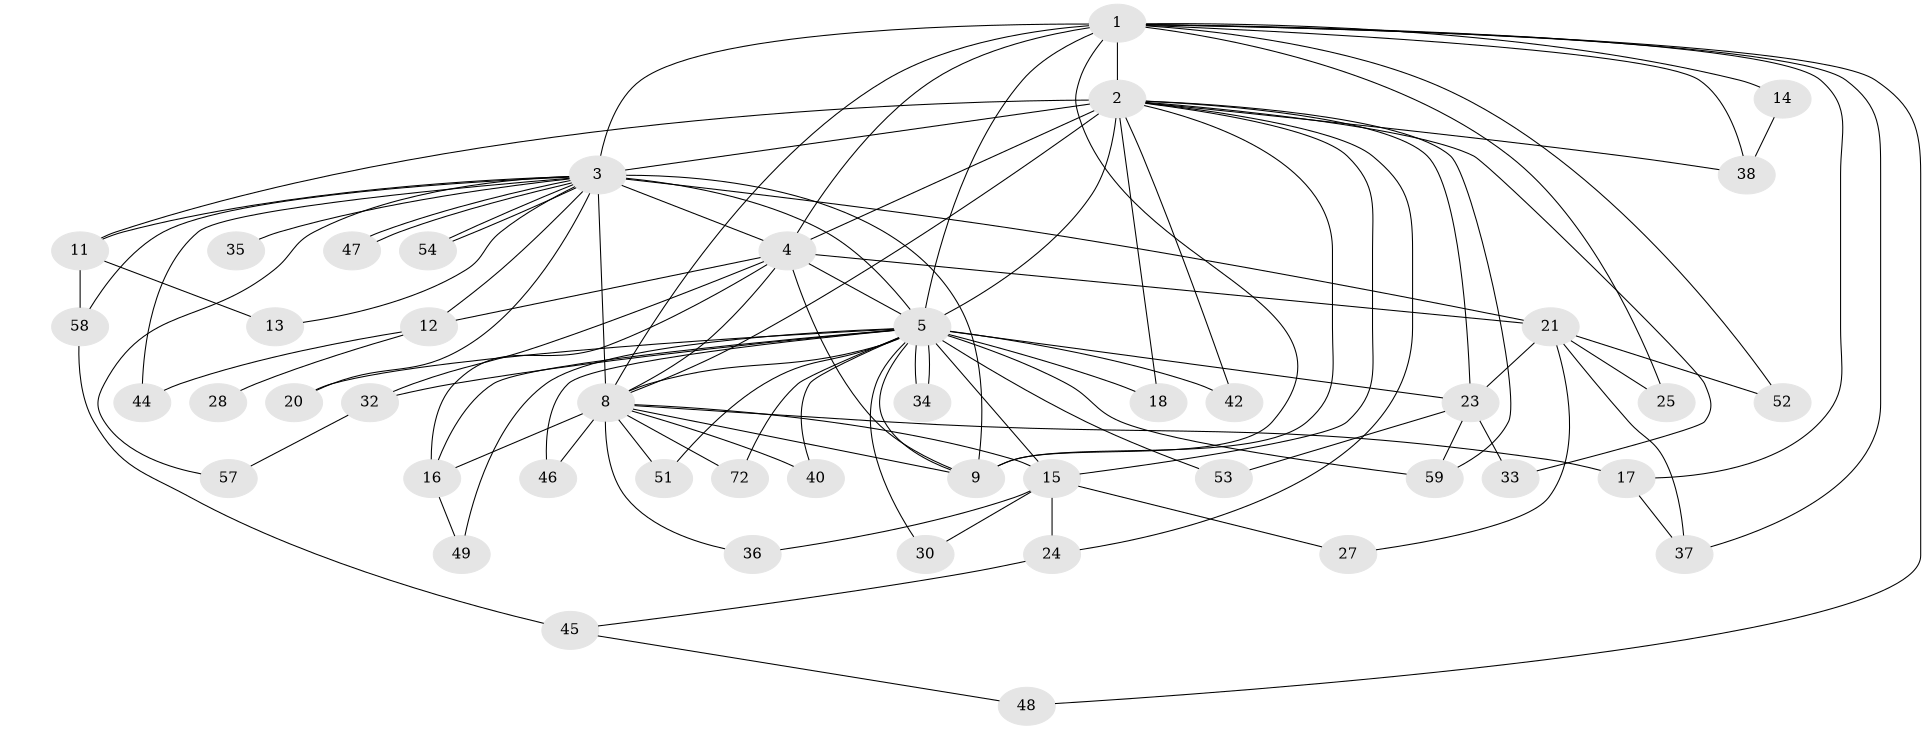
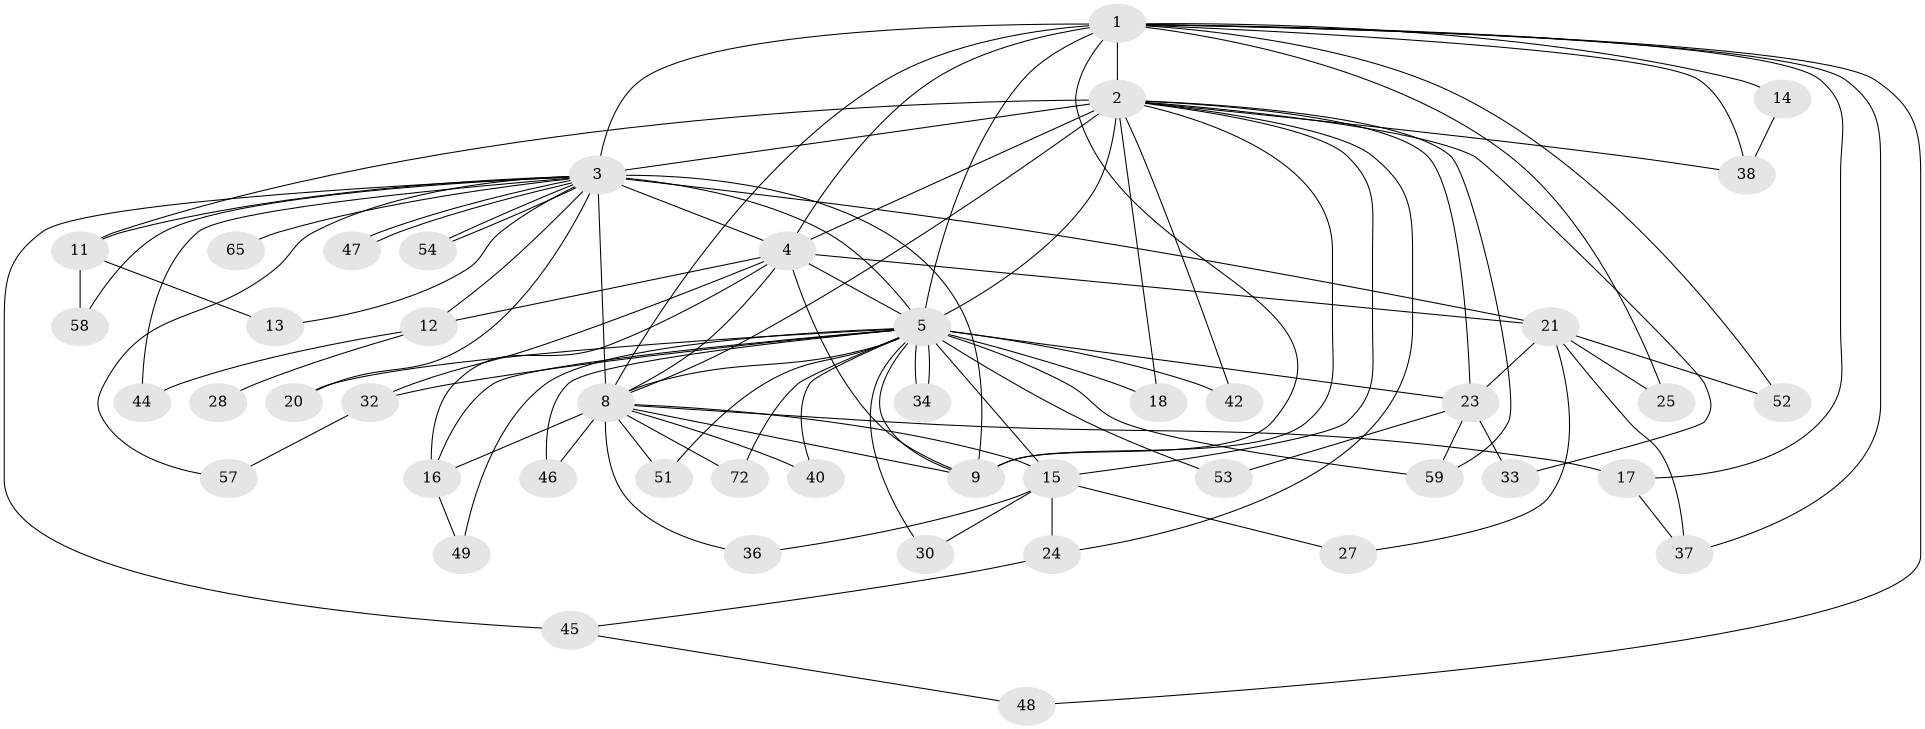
node "35": label "35" -> "65"
edge "58" -- "45": now "3" -- "45"
